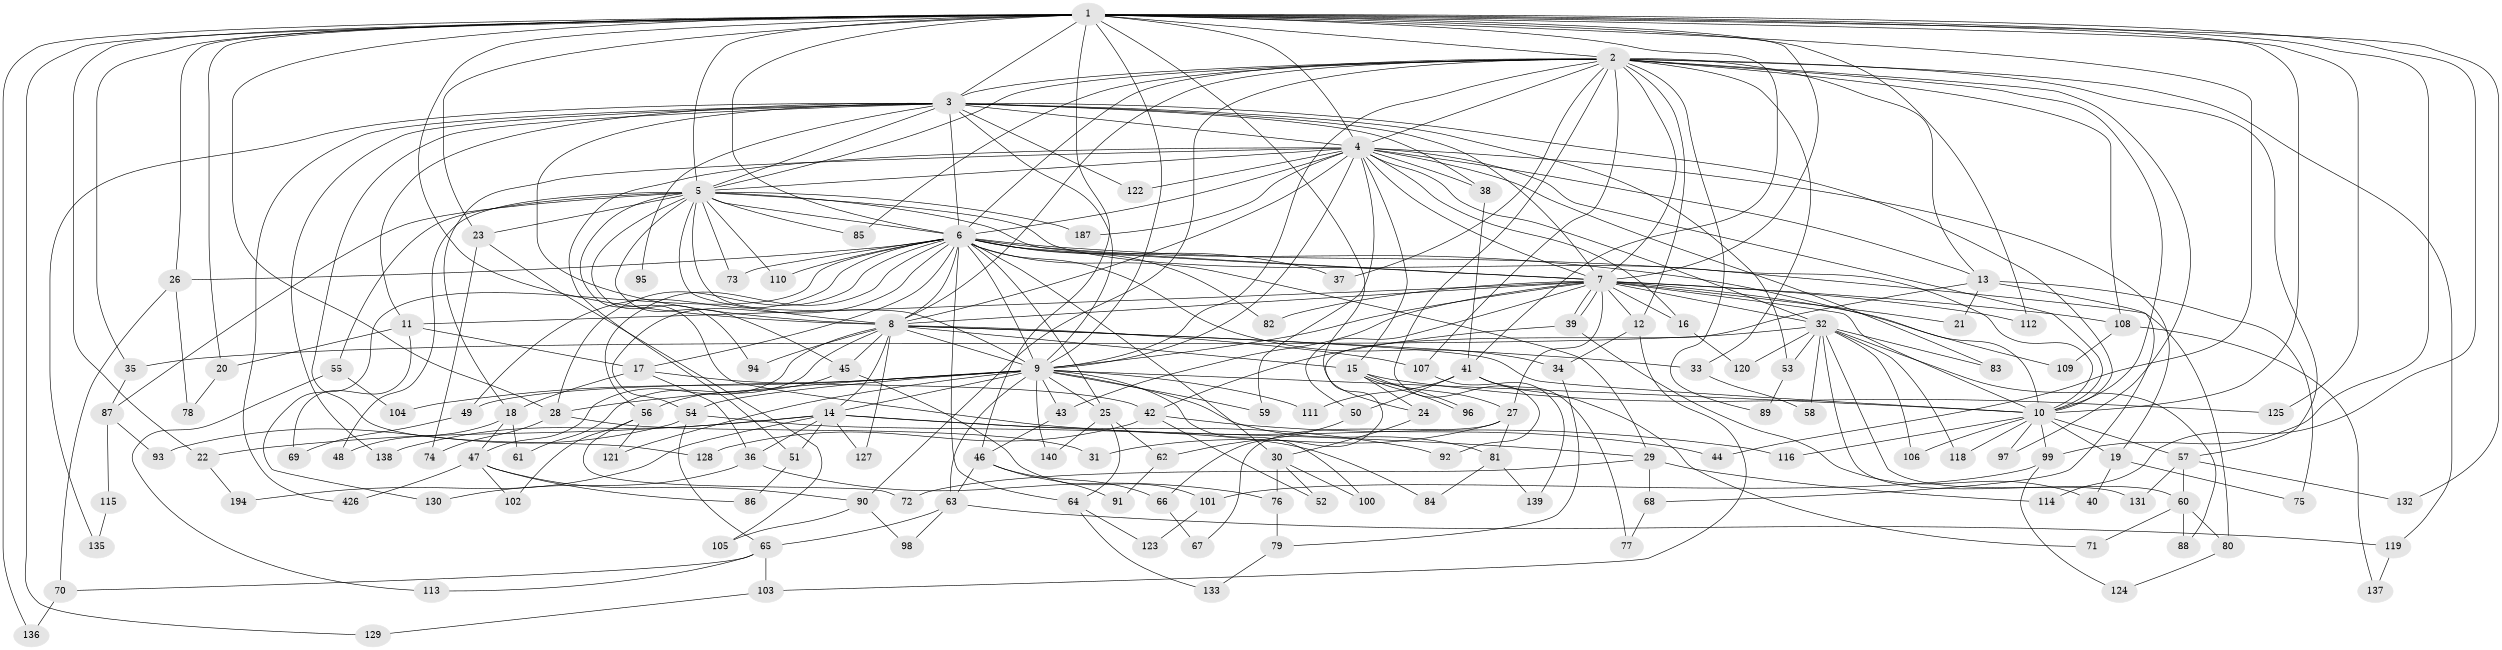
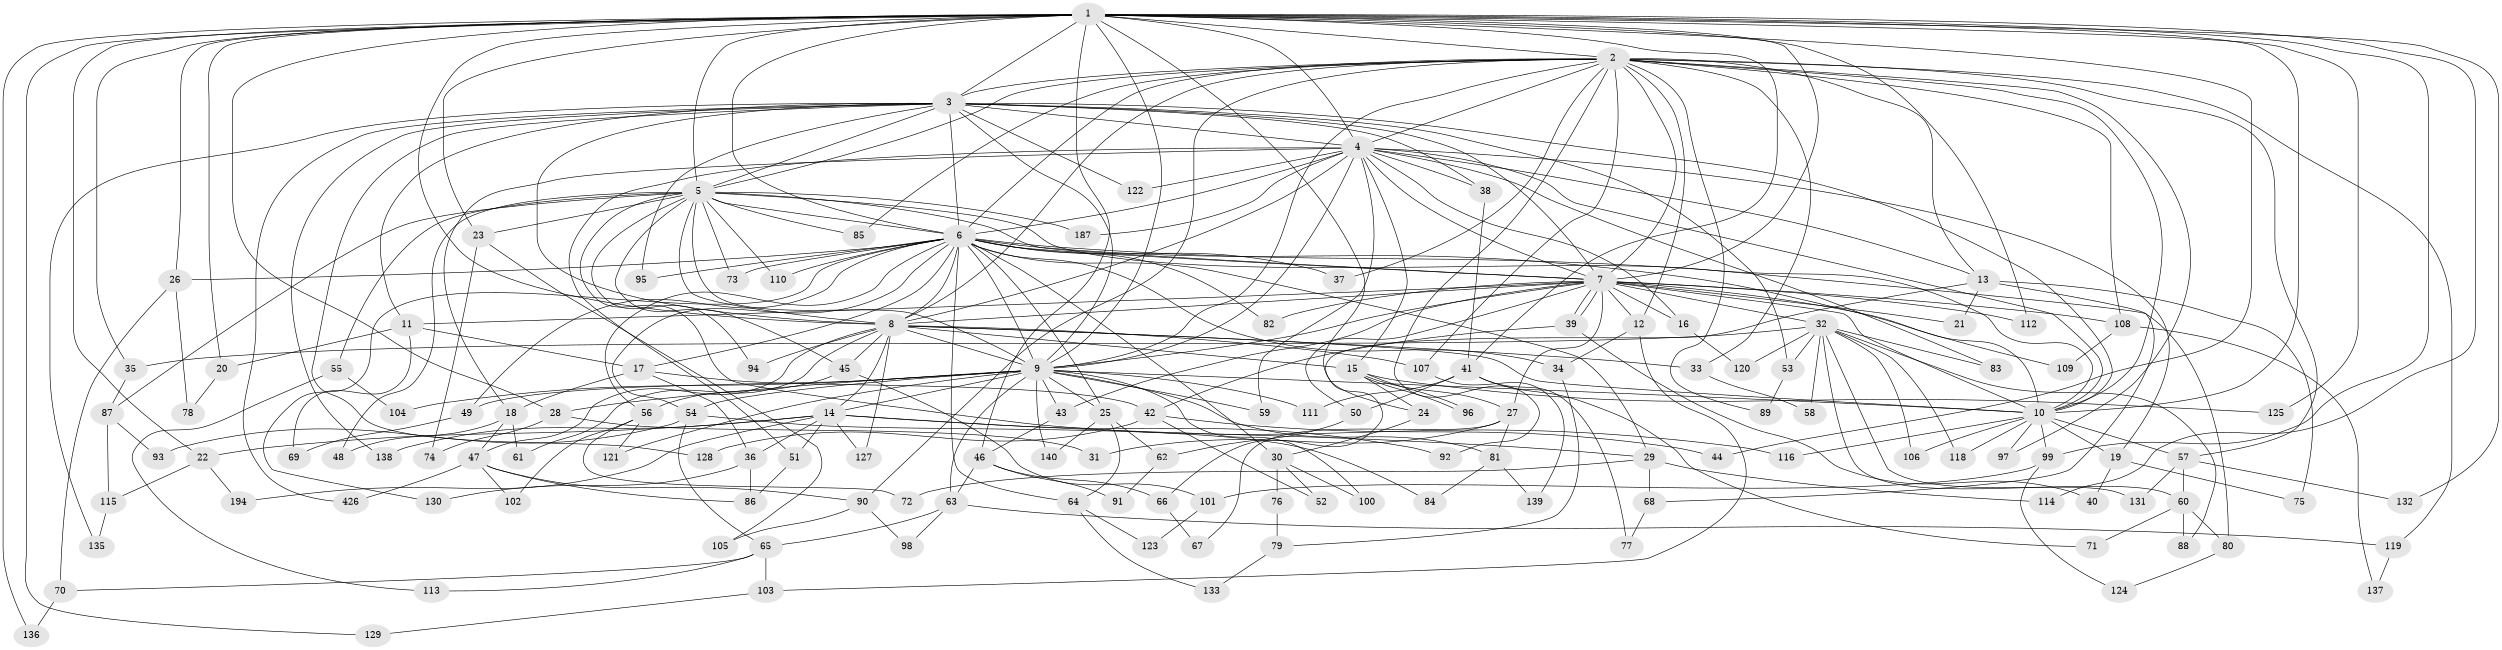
edge "4" -- "5": removed
edge "4" -- "32": removed
edge "6" -- "28": now "6" -- "95"
edge "22" -- "115": added
edge "36" -- "76": now "36" -- "86"
